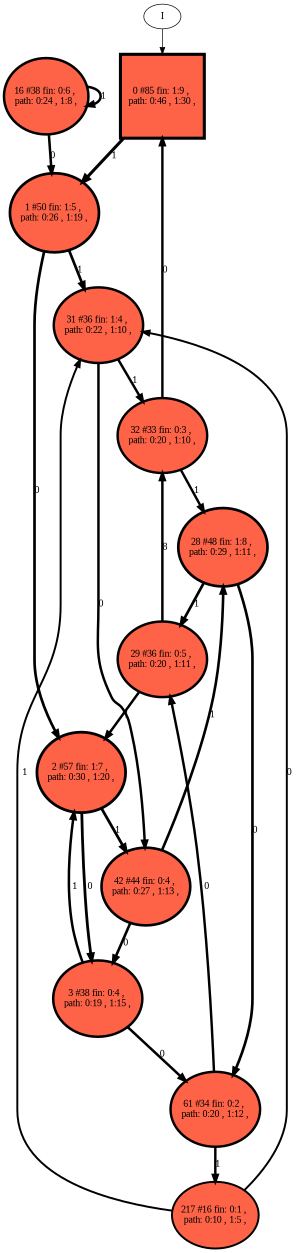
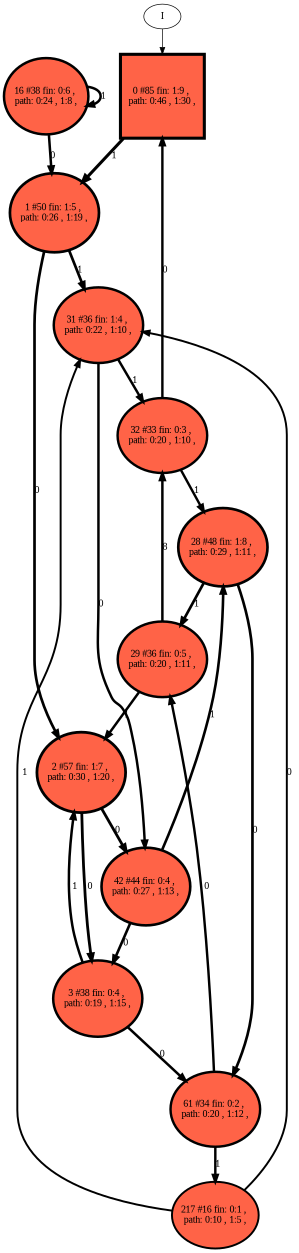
edge "2 #57 fin: 1:7 , path: 0:30 , 1:20 ," -> "42 #44 fin: 0:4 , path: 0:27 , 1:13 ,": label "1 " -> "0 "
